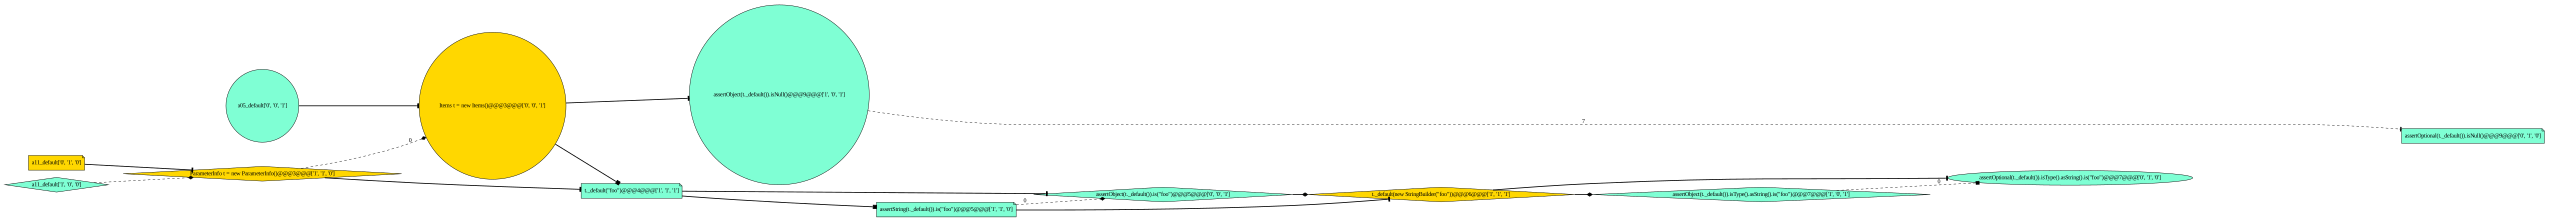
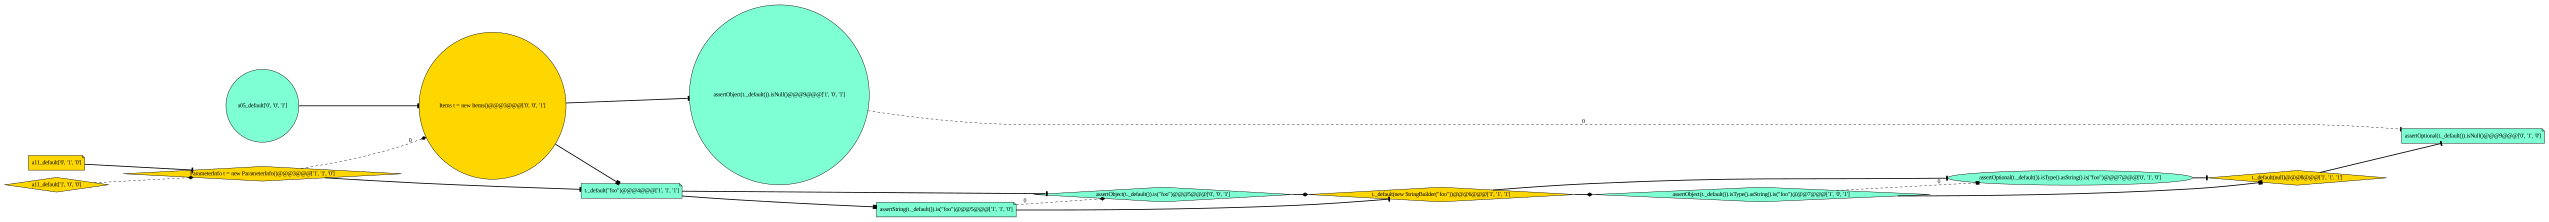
edge "assertObject(t._default()).isNull()@@@9@@@['1', '0', '1']" -> "assertOptional(t._default()).isNull()@@@9@@@['0', '1', '0']": label "7" -> "0"
node "t._default(null)@@@8@@@['1', '1', '1']": added
node "a11_default['1', '0', '0']": fillcolor aquamarine -> gold
